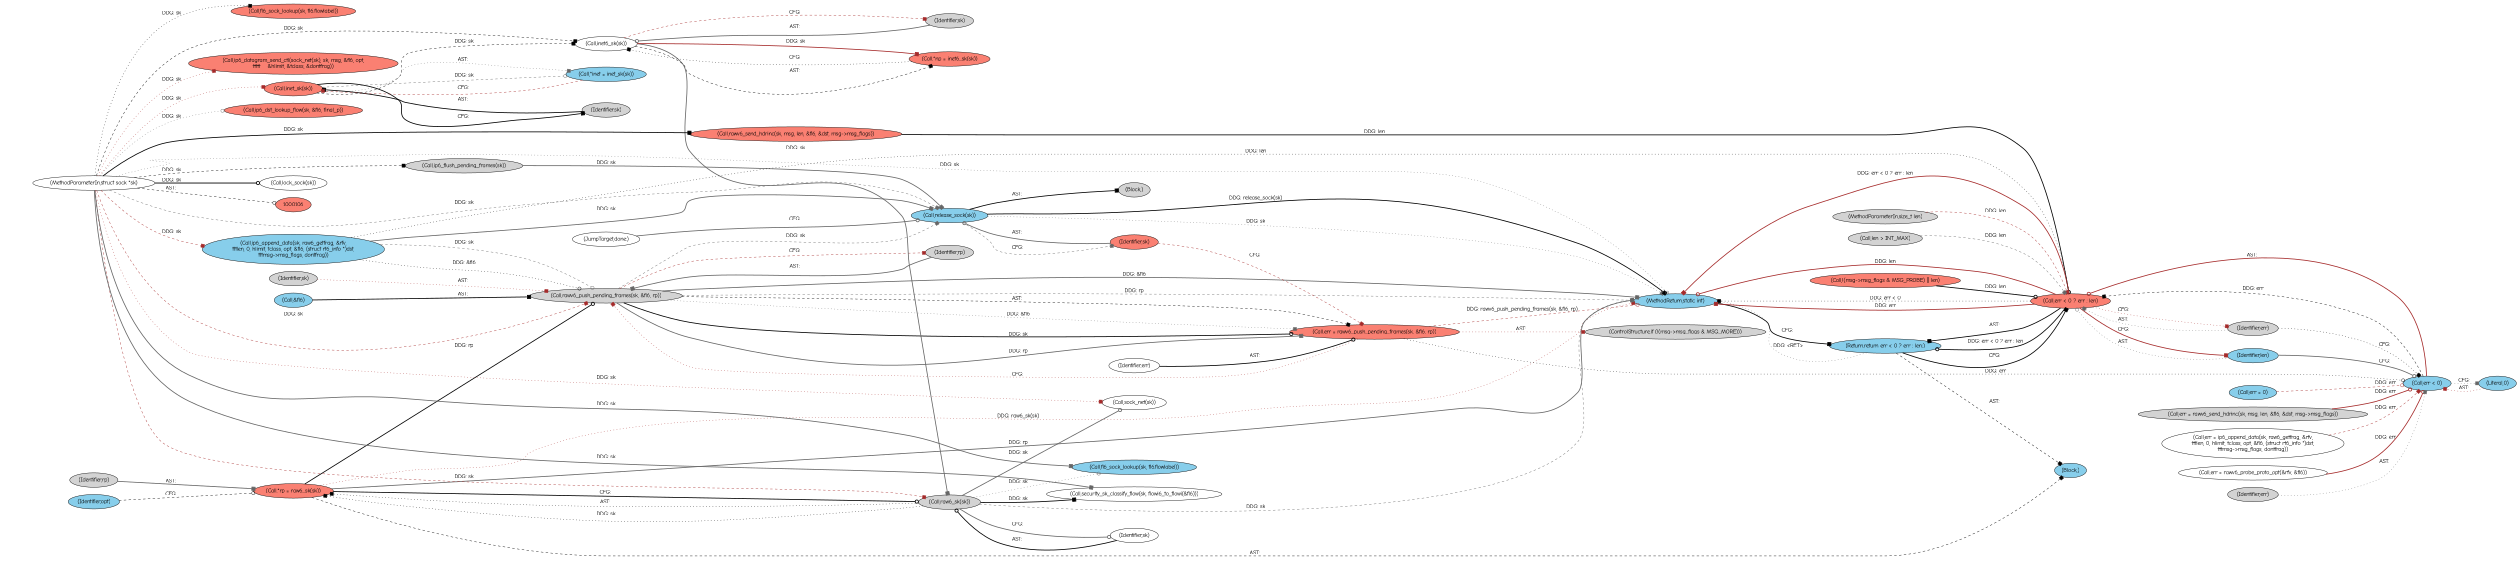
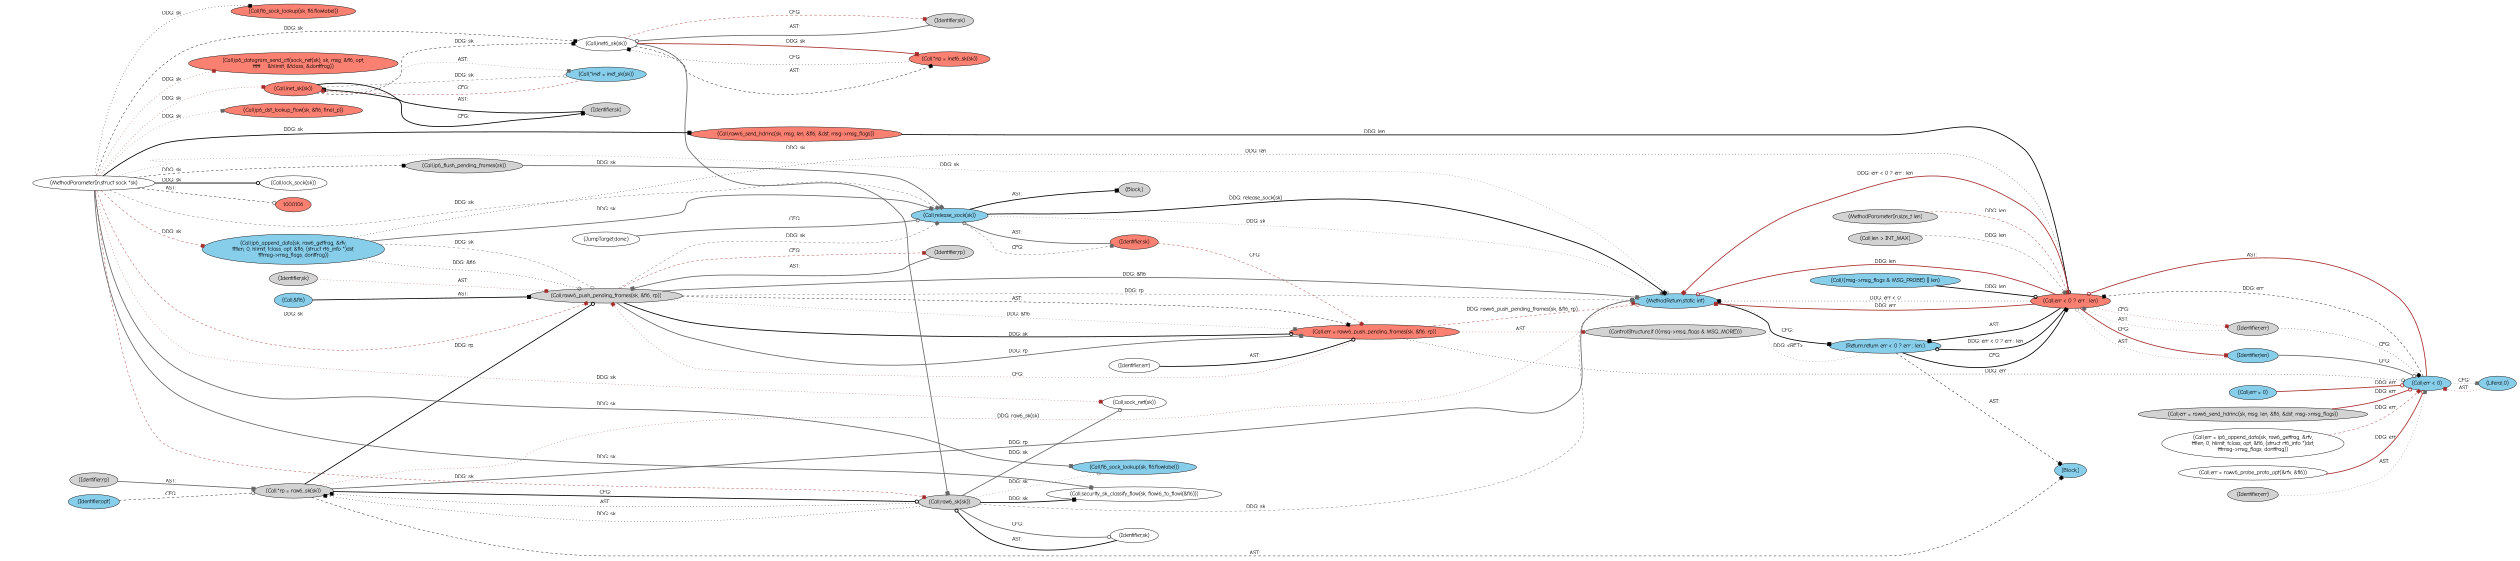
edge "(MethodParameterIn,struct sock *sk)" -> "(Call,ip6_dst_lookup_flow(sk, &fl6, final_p))": arrowhead odot -> box
node "(Call,!(msg->msg_flags & MSG_PROBE) || len)": fillcolor salmon -> skyblue
edge "(Call,err = 0)" -> "(Call,err < 0)": style dashed -> bold
node "(Call,*rp = raw6_sk(sk))": fillcolor salmon -> lightgrey
